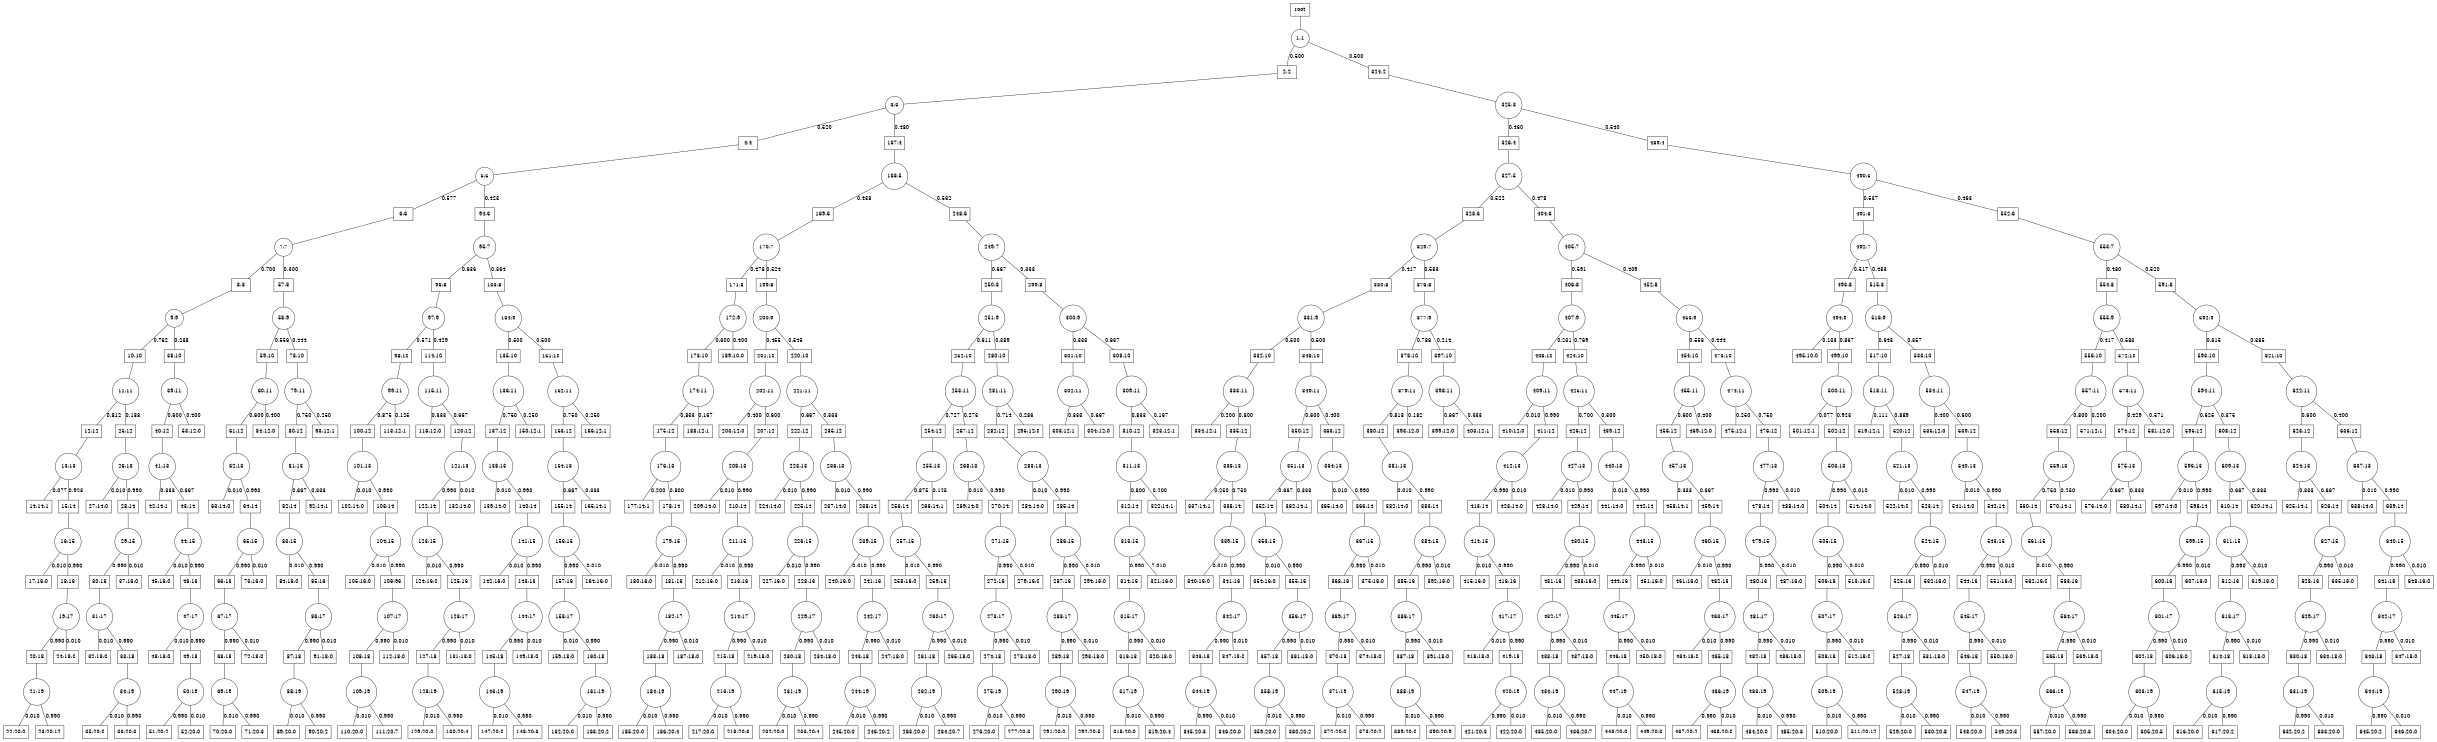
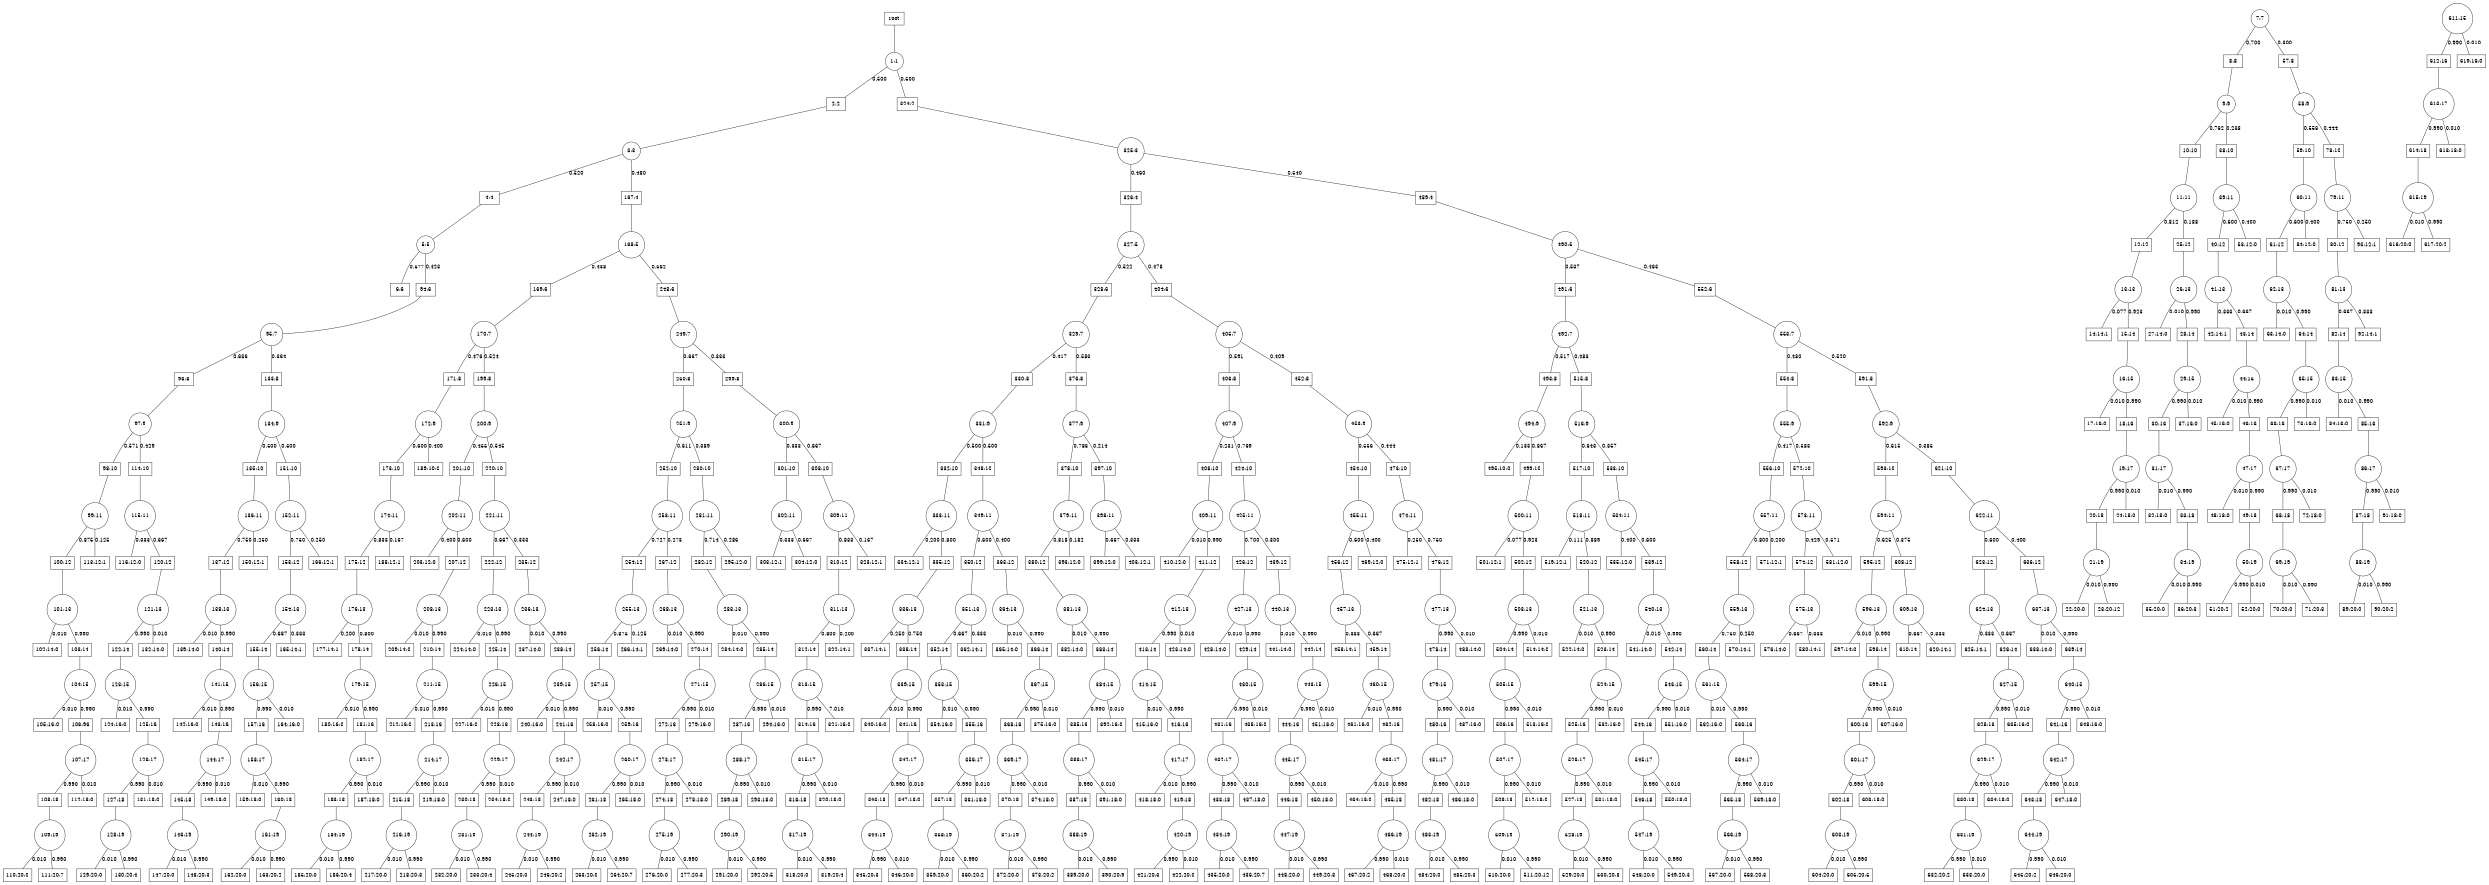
edge "6:6" -- "7:7": removed
edge "610:14" -- "611:15": removed
